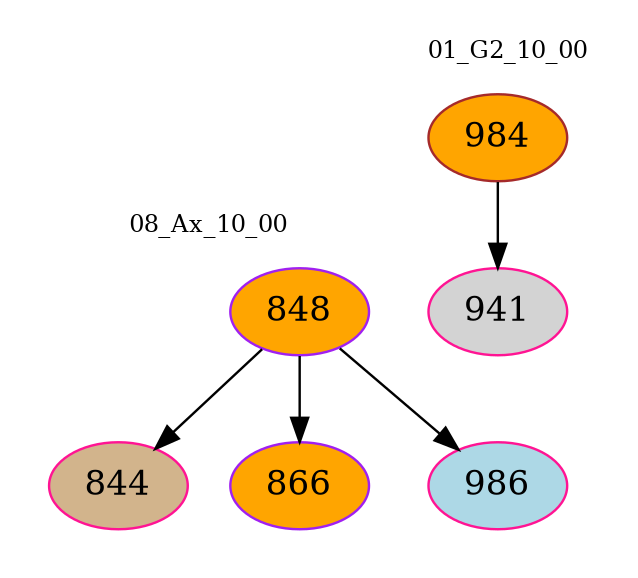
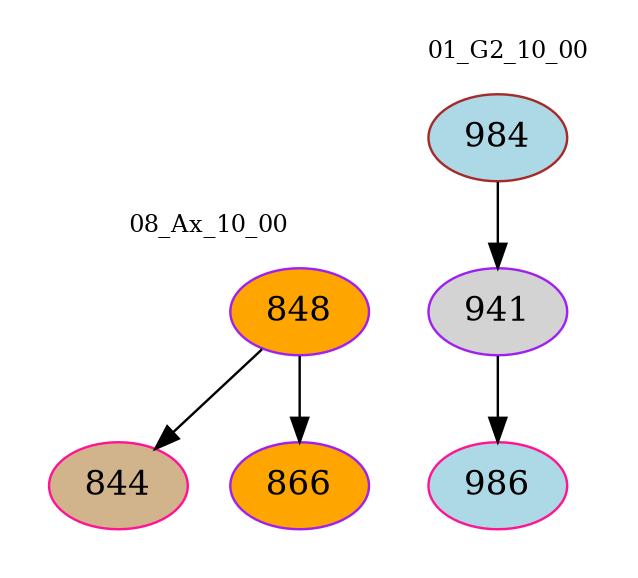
node "984": fillcolor orange -> lightblue
node "941": color deeppink -> purple
edge "848" -> "986": now "941" -> "986"
